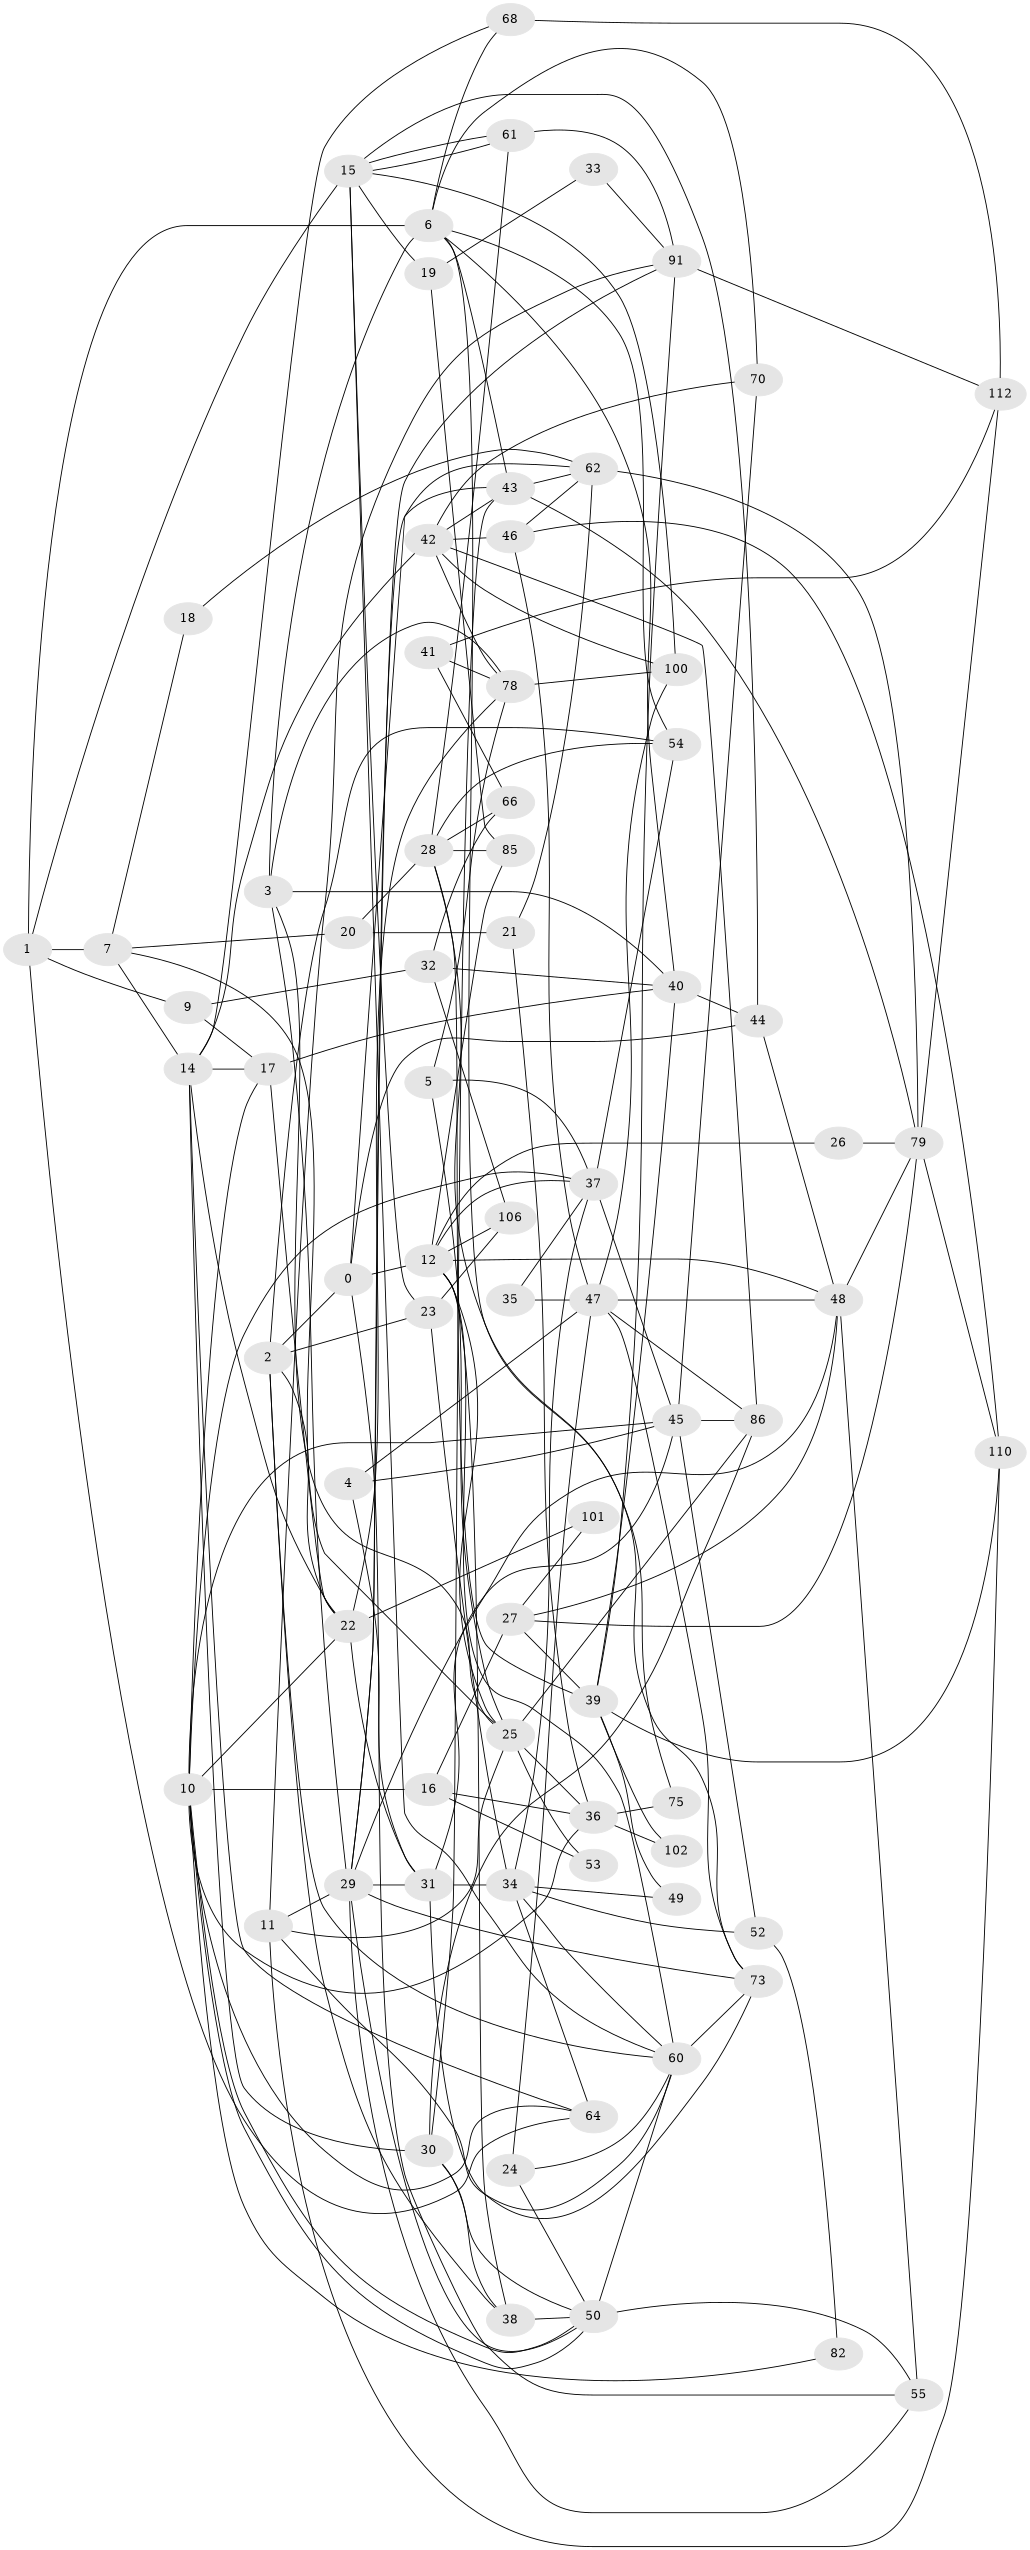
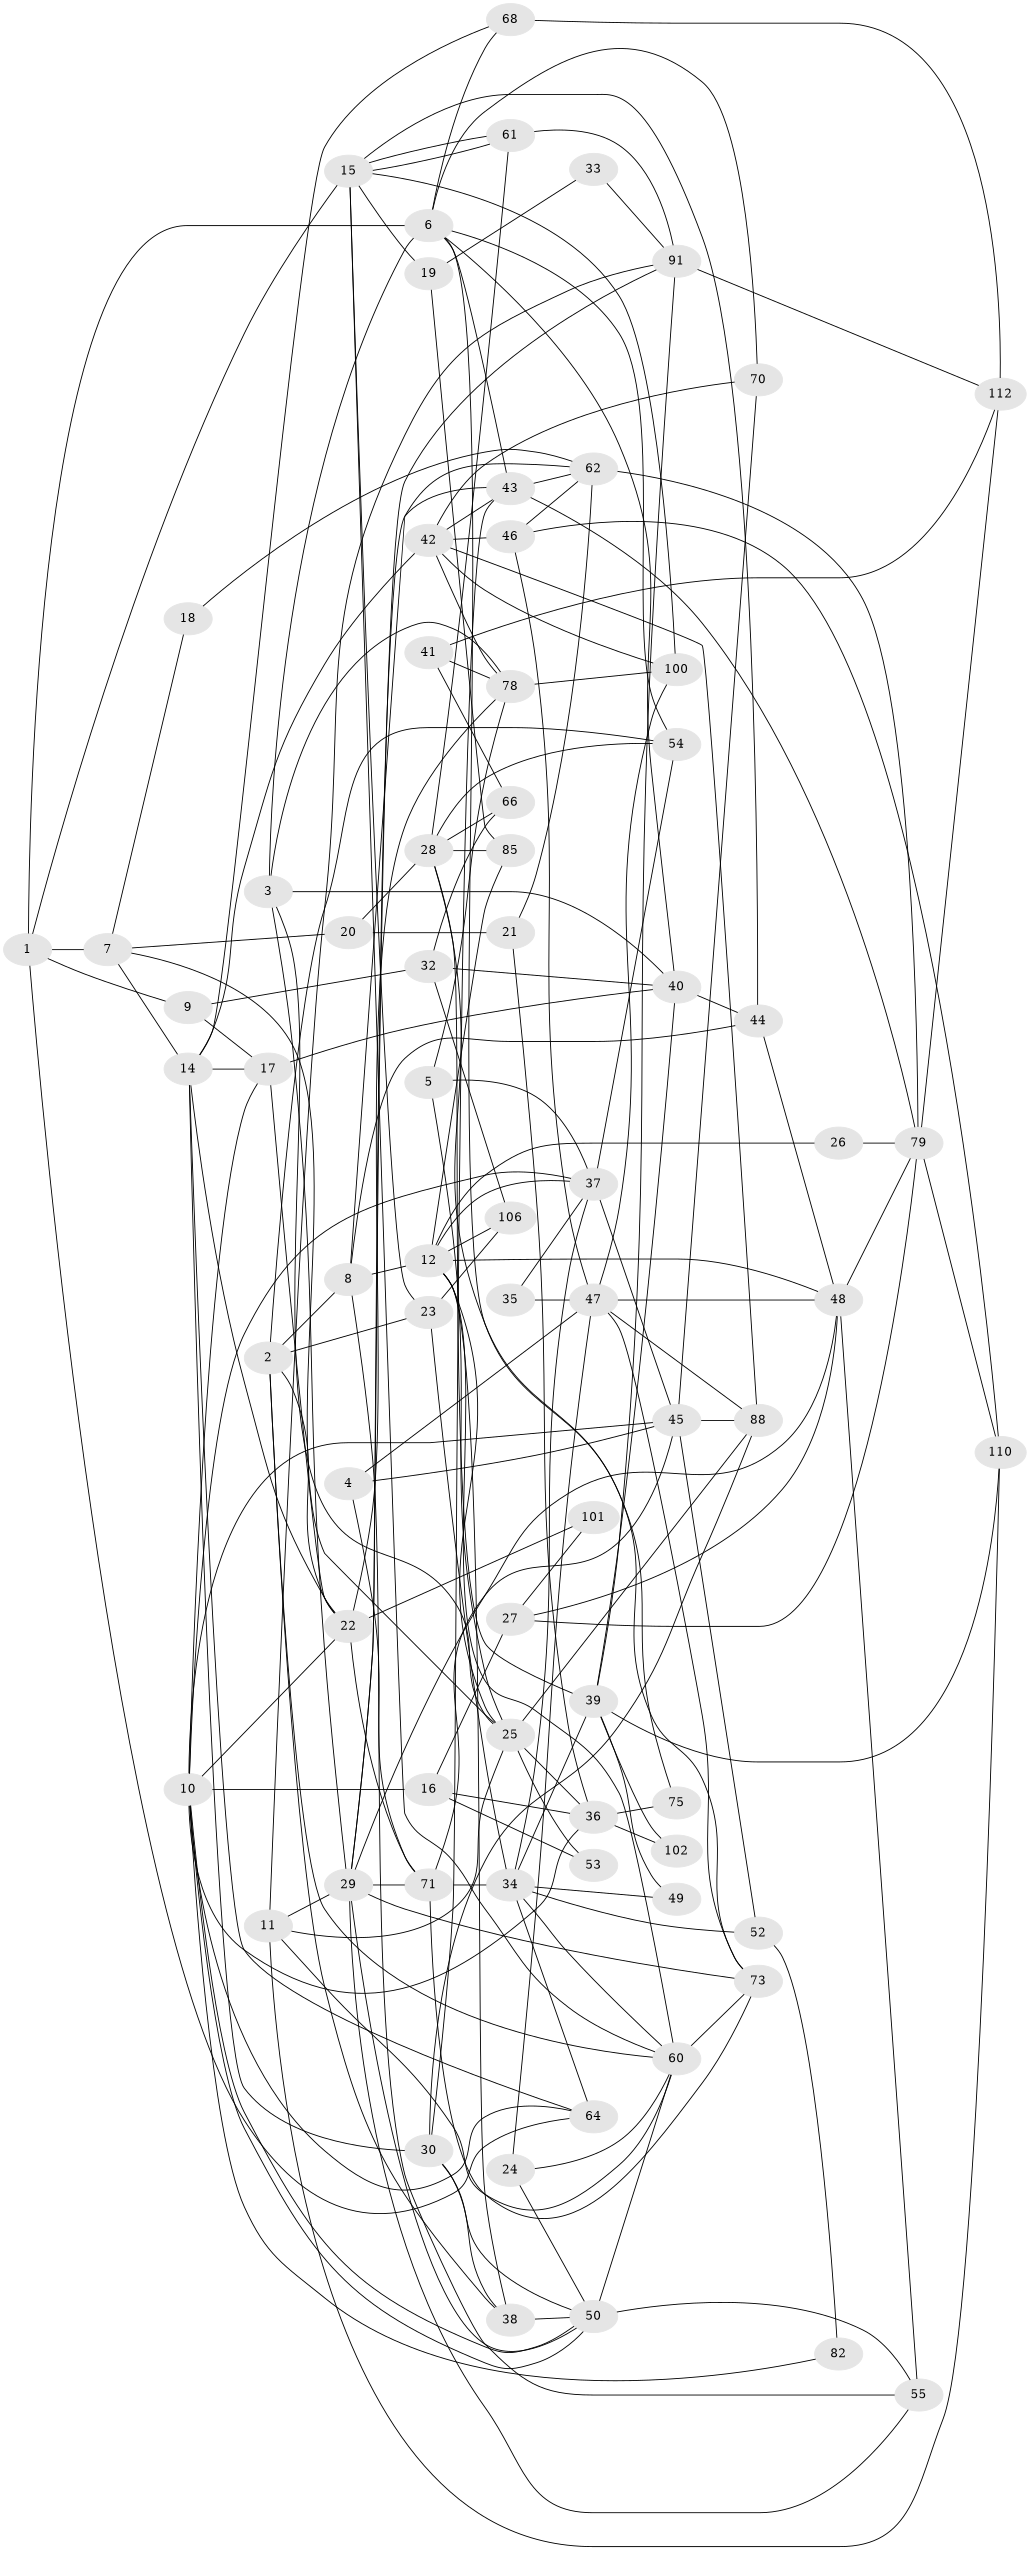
node "0": label "0" -> "8"
node "86": label "86" -> "88"
edge "27" -- "39": now "34" -- "39"
node "31": label "31" -> "71"
